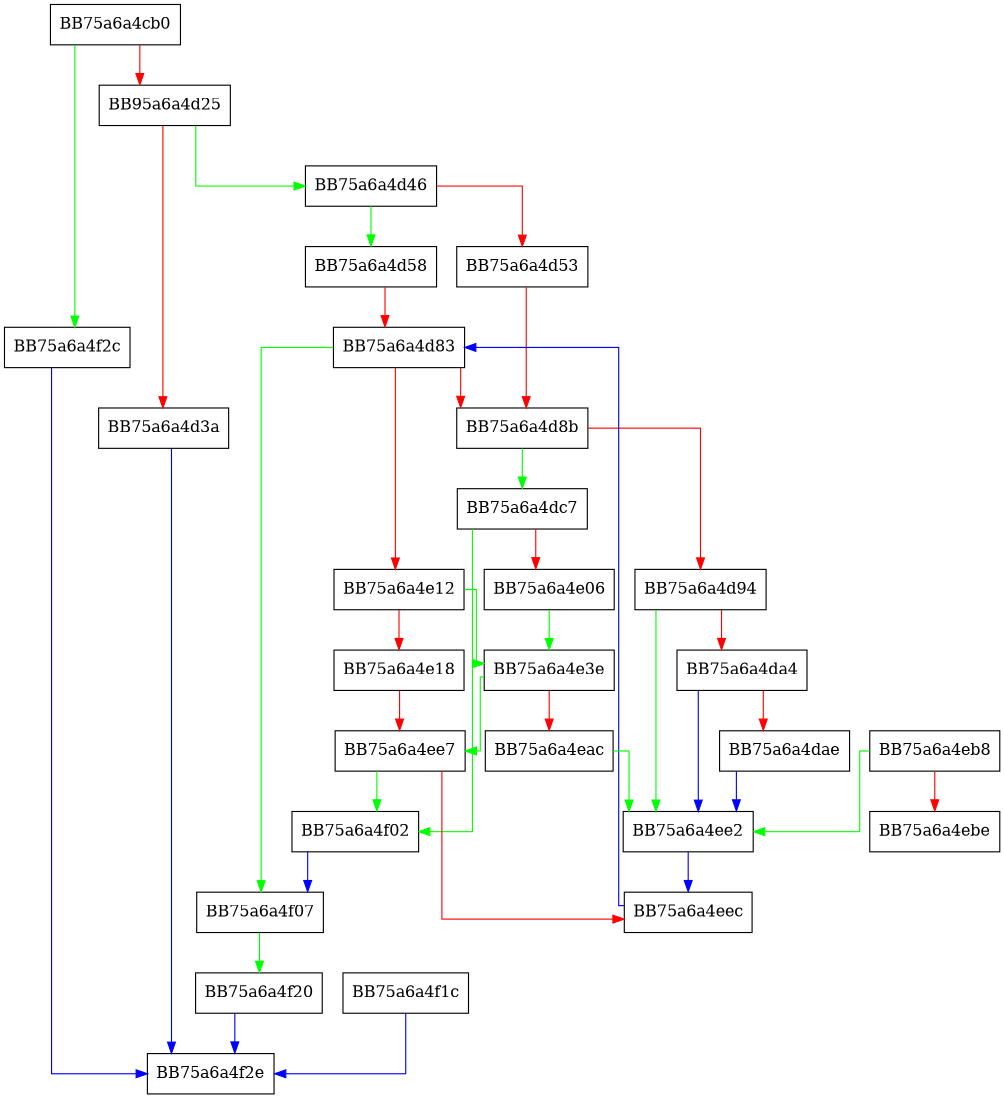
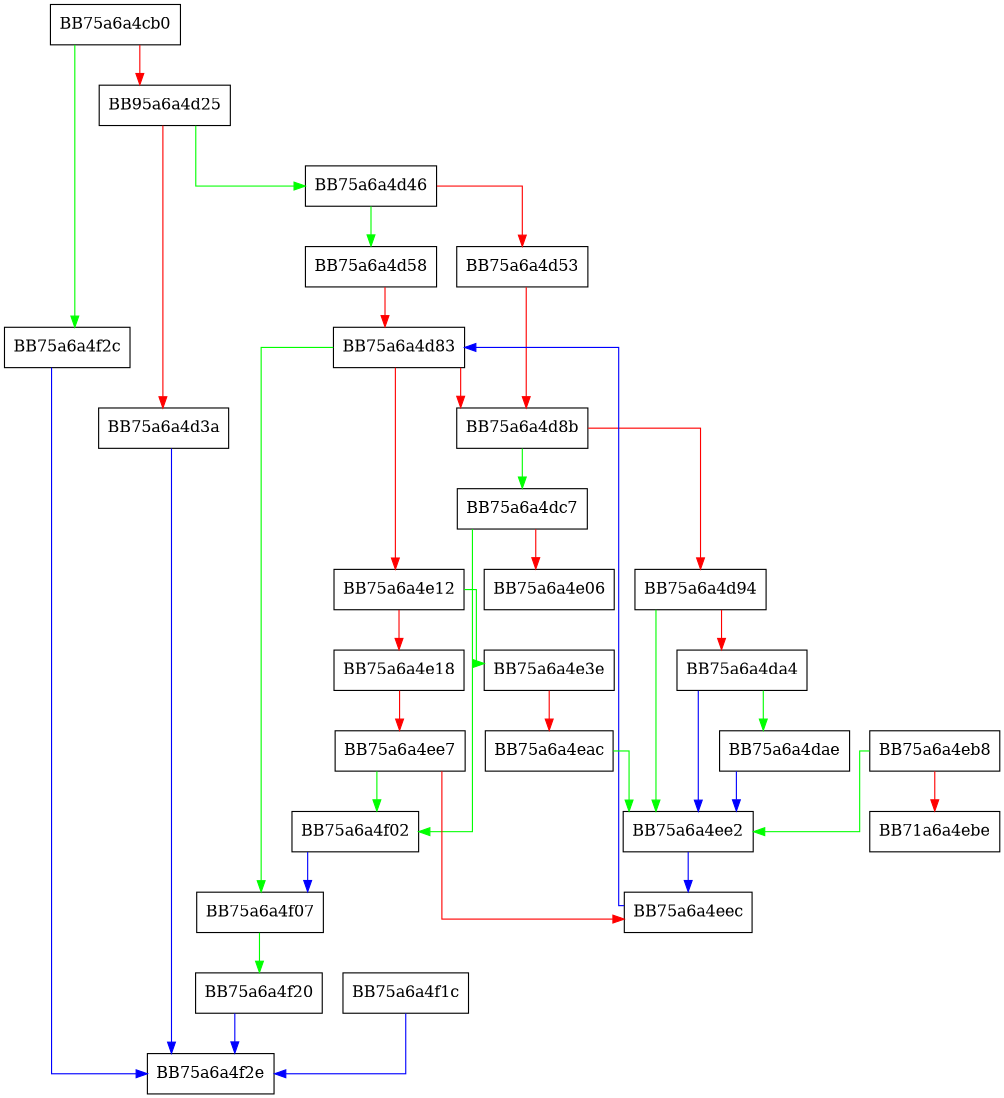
edge "BB75a6a4e06" -> "BB75a6a4e3e": removed
edge "BB75a6a4da4" -> "BB75a6a4dae": color red -> green
edge "BB75a6a4e3e" -> "BB75a6a4ee7": removed
node "BB75a6a4ebe": label "BB75a6a4ebe" -> "BB71a6a4ebe"
